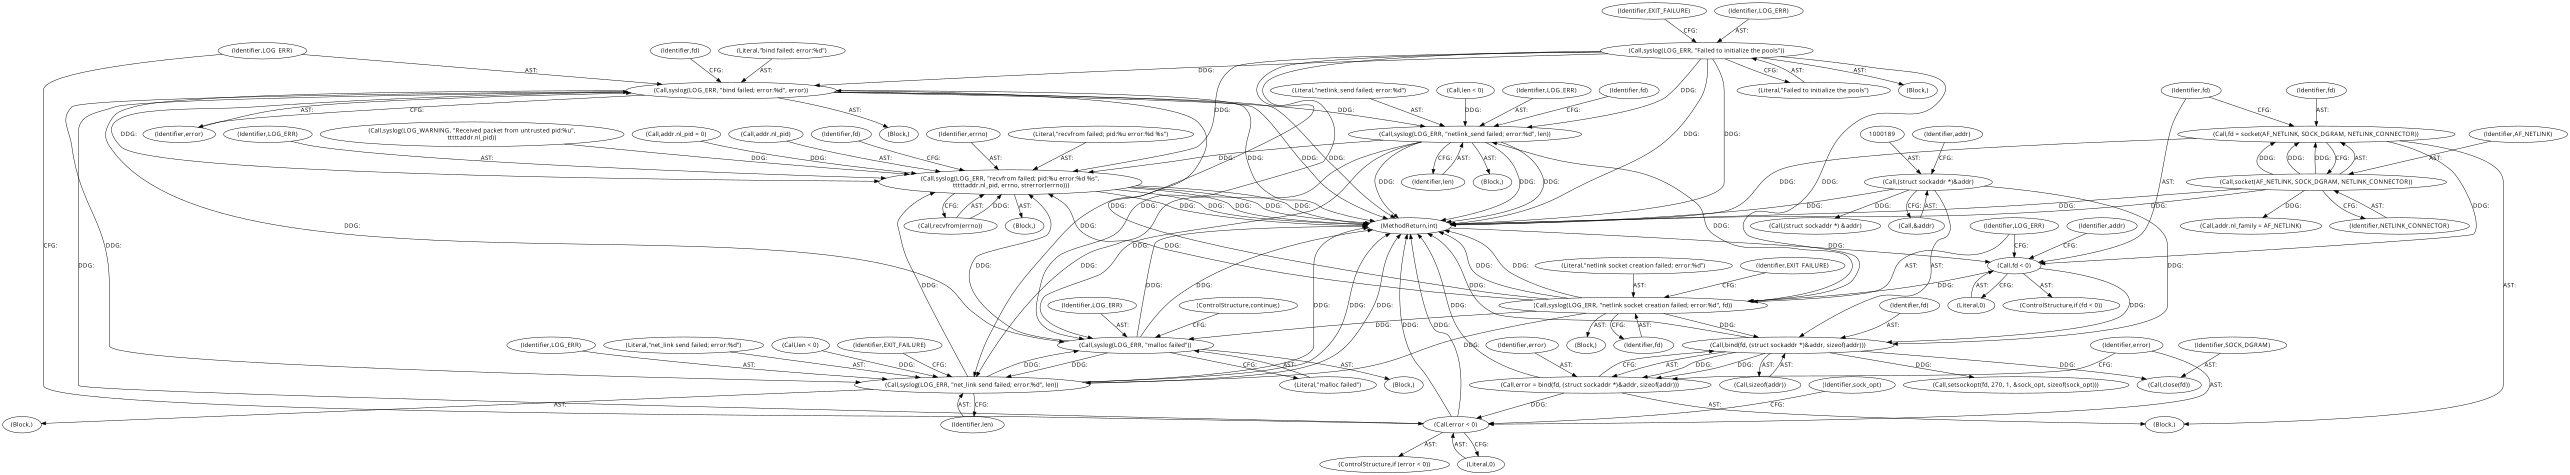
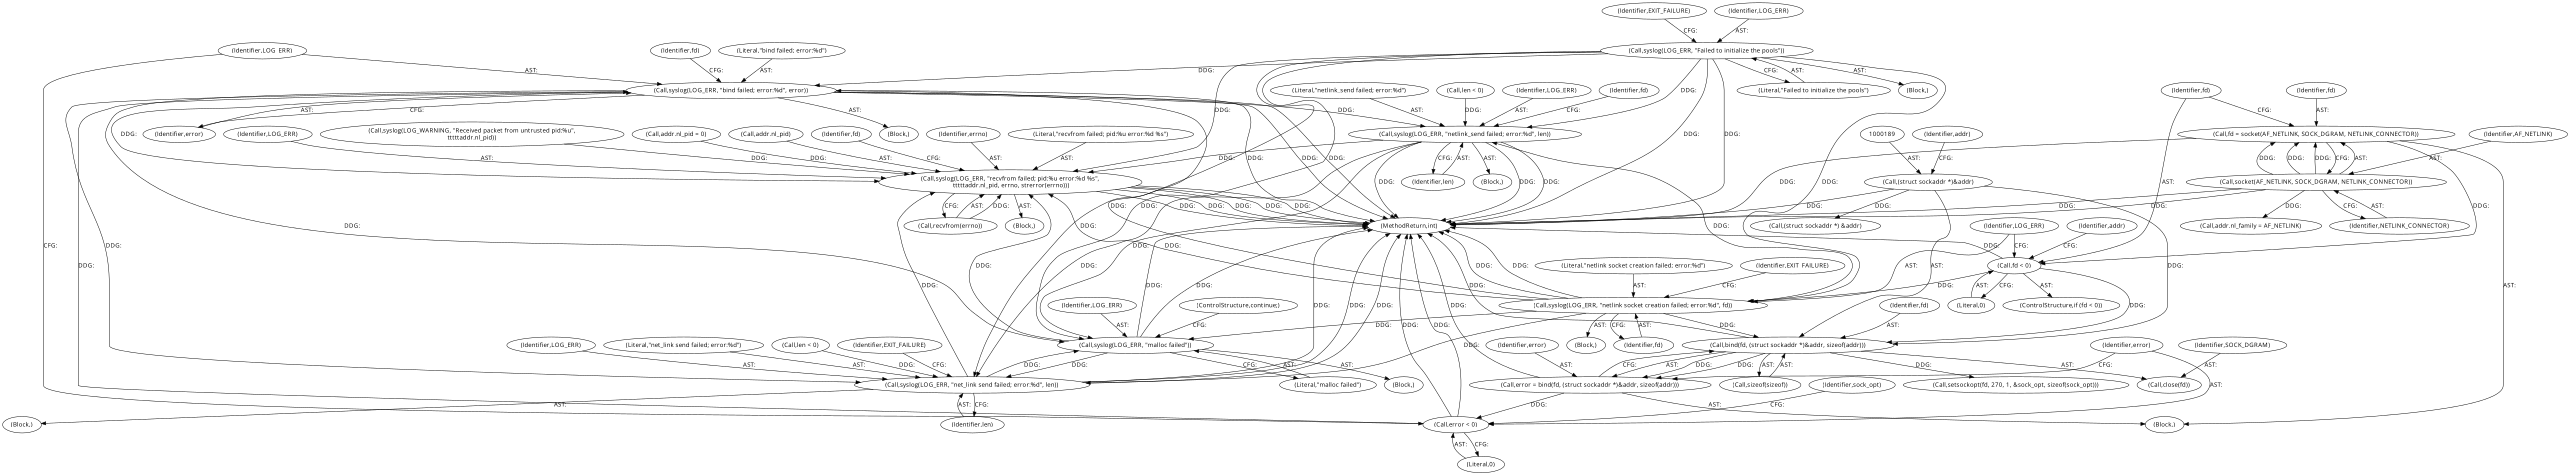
node "(Call,&addr)": removed
edge "(MethodReturn,int)" -> "(Call,fd < 0)": reversed
edge "(Call,bind(fd, (struct sockaddr *)&addr, sizeof(addr)))" -> "(Call,close(fd))": label "DDG: " -> "AST: "
node "(Call,sizeof(addr))": label "(Call,sizeof(addr))" -> "(Call,sizeof(sizeof))"
node "(ControlStructure,if (error < 0))": removed
